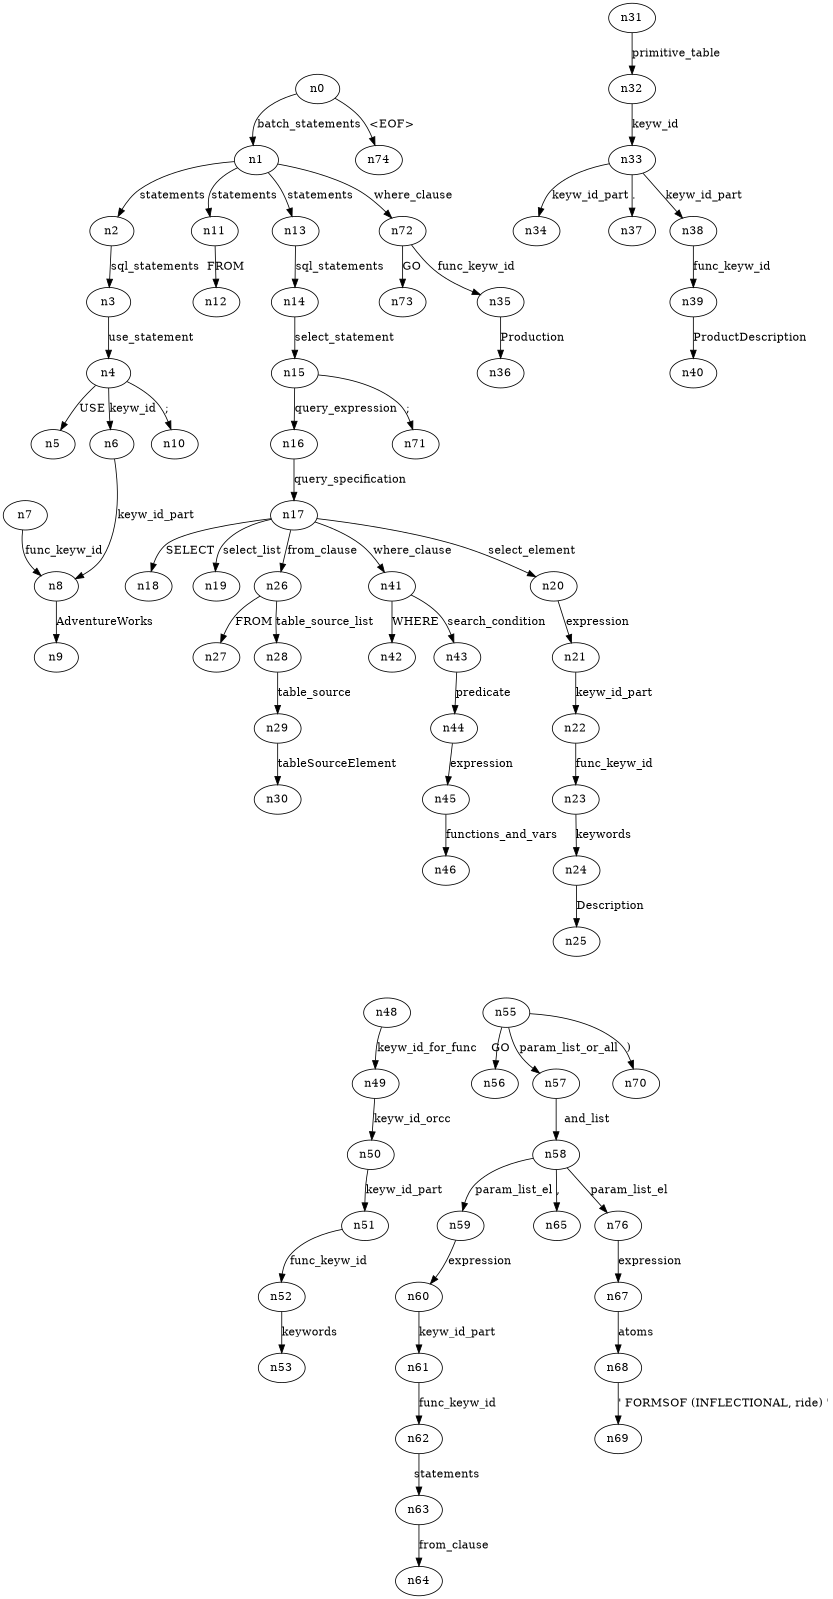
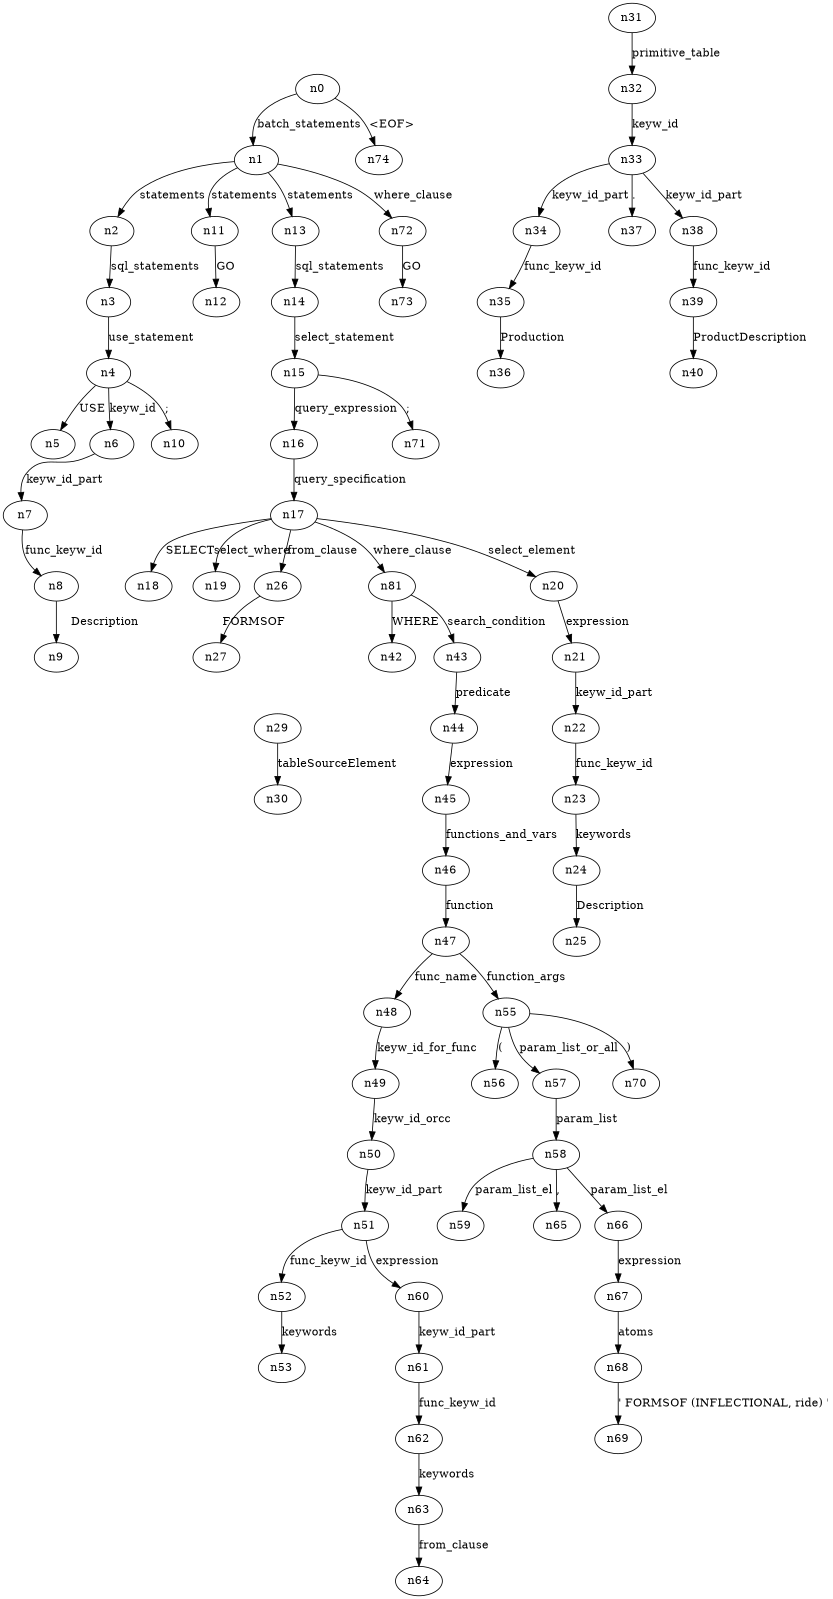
edge "n11" -> "n12": label "FROM" -> "GO"
edge "n72" -> "n35": now "n34" -> "n35"
edge "n6" -> "n8": now "n6" -> "n7"
edge "n17" -> "n19": label "select_list" -> "select_where"
node "n41": label "n41" -> "n81"
edge "n8" -> "n9": label "AdventureWorks" -> "Description"
edge "n26" -> "n27": label "FROM" -> "FORMSOF"
node "n28": removed
node "n47": added
edge "n55" -> "n56": label "GO" -> "("
edge "n57" -> "n58": label "and_list" -> "param_list"
node "n76": label "n76" -> "n66"
edge "n59" -> "n60": now "n51" -> "n60"
edge "n62" -> "n63": label "statements" -> "keywords"
